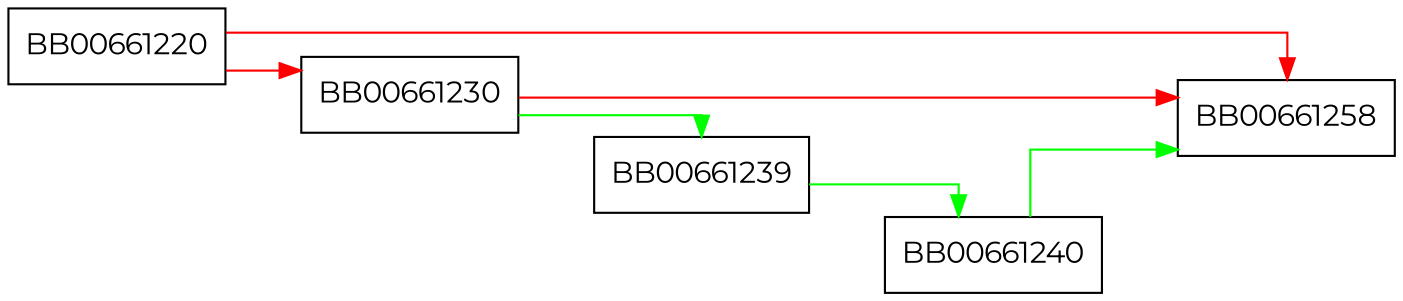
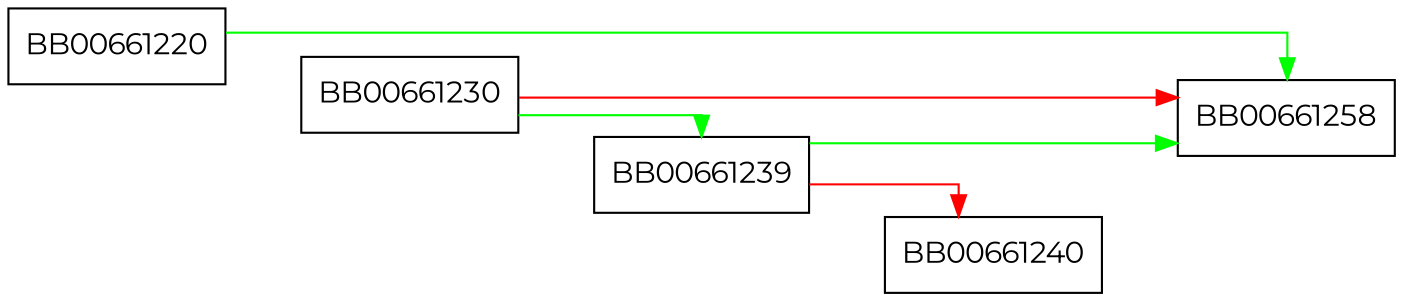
edge "BB00661220" -> "BB00661258": color red -> green
edge "BB00661220" -> "BB00661230": removed
edge "BB00661240" -> "BB00661258": now "BB00661239" -> "BB00661258"
edge "BB00661239" -> "BB00661240": color green -> red
